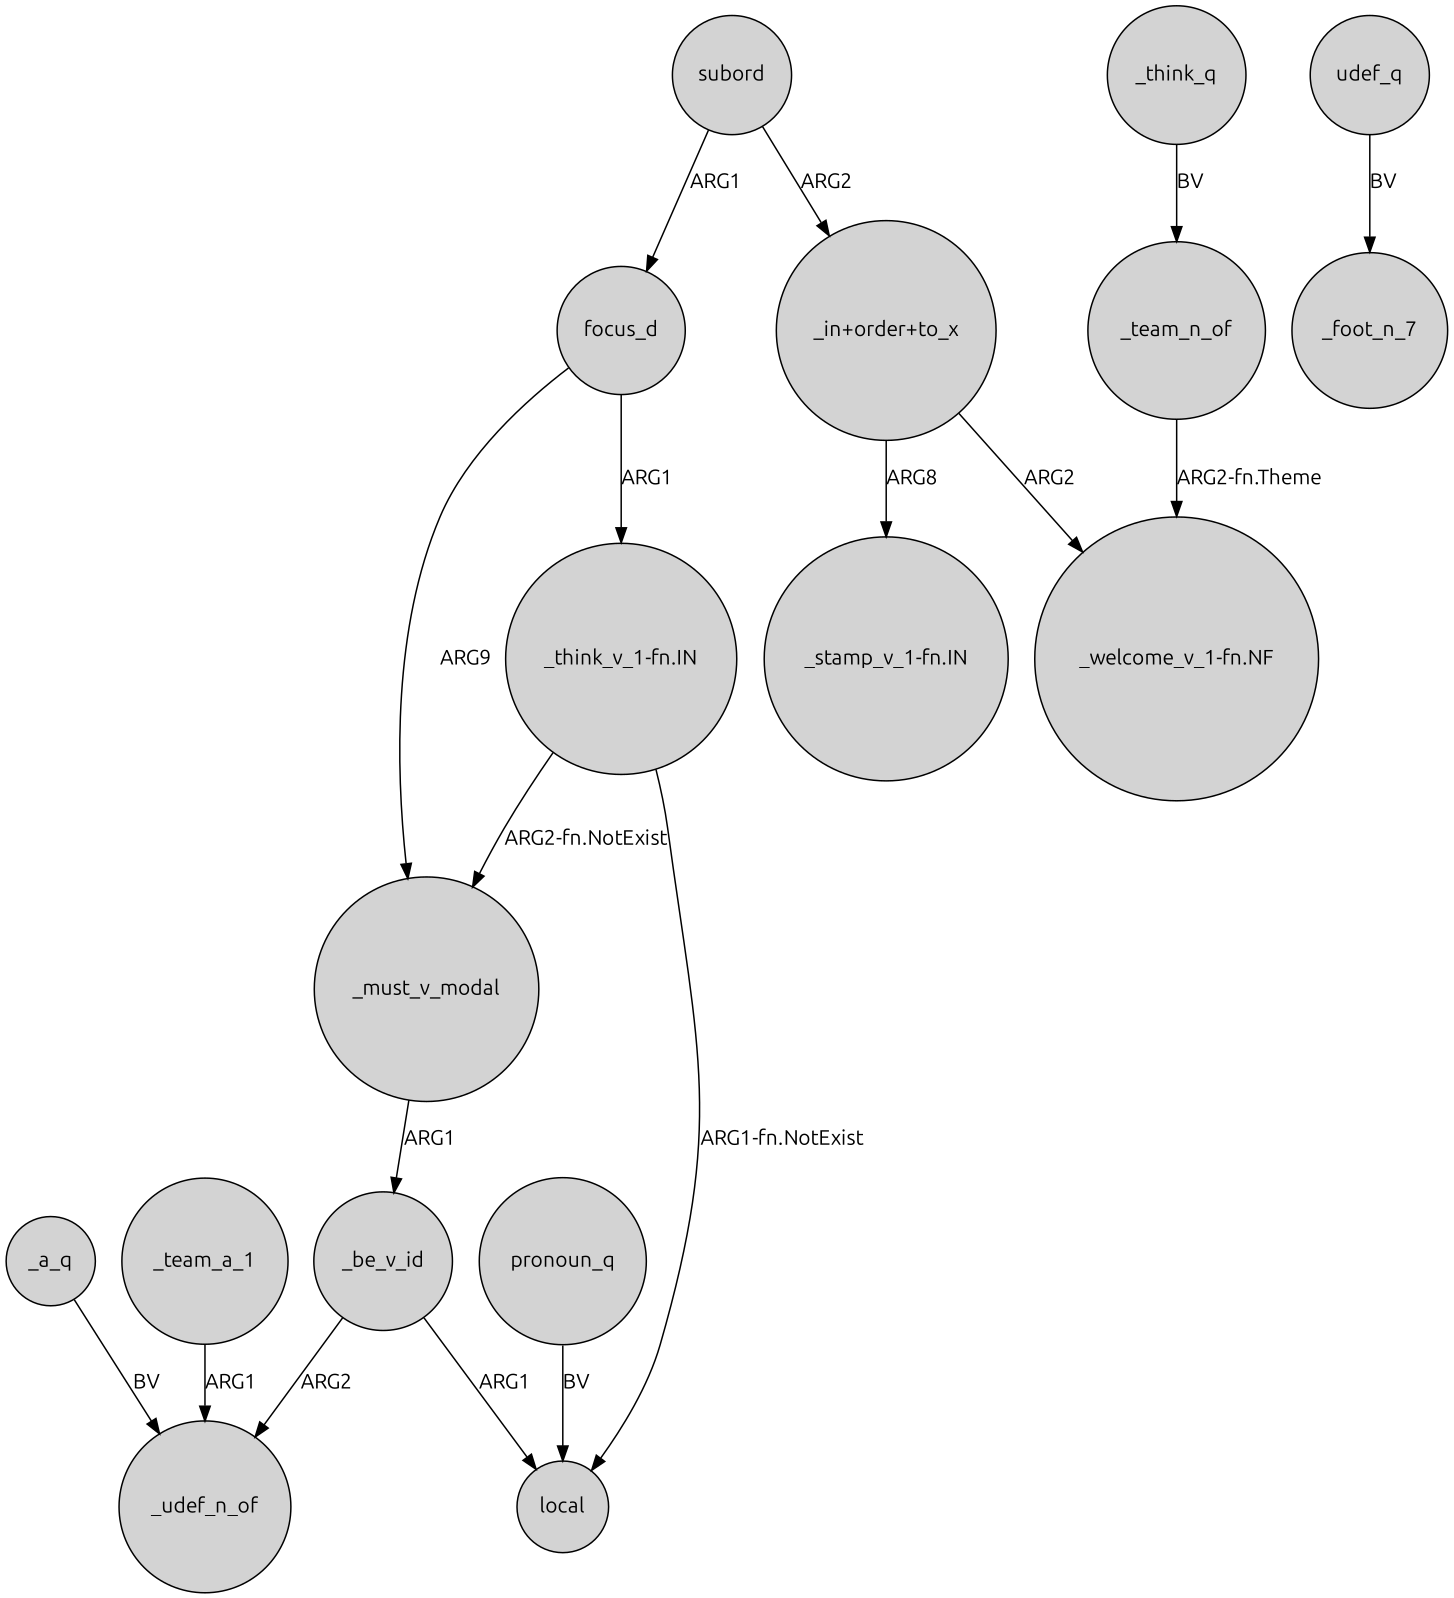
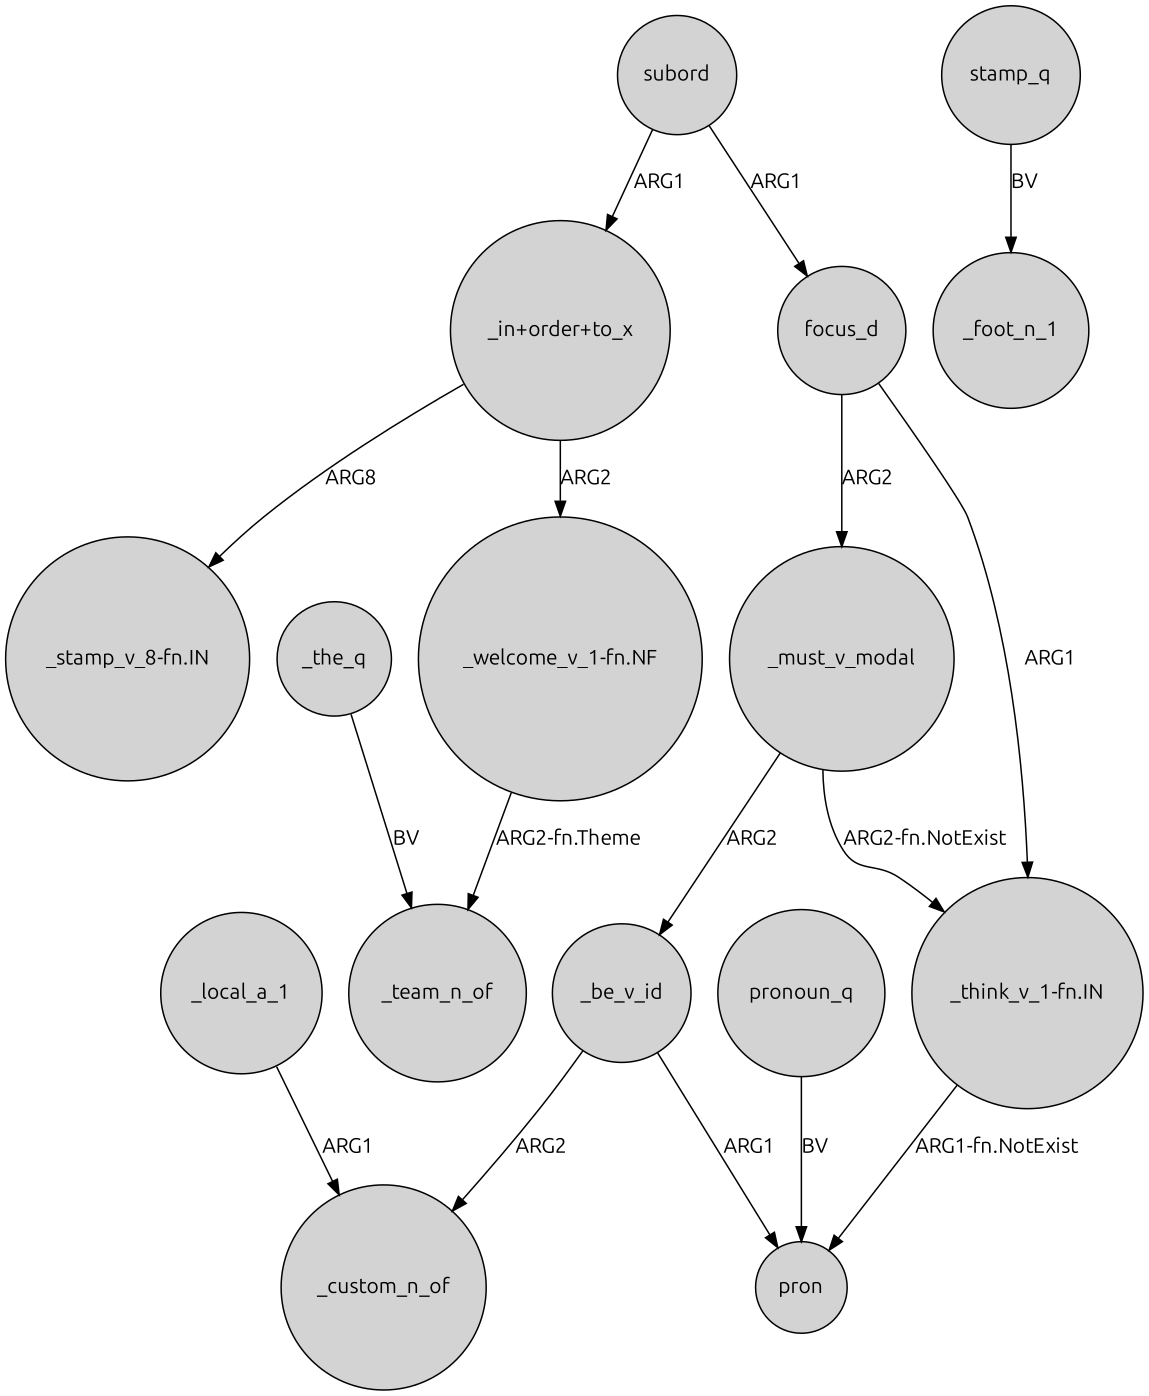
node "_think_q": label "_think_q" -> "_the_q"
node "udef_q": label "udef_q" -> "stamp_q"
edge "subord" -> "_in+order+to_x": label "ARG2" -> "ARG1"
node "_foot_n_7": label "_foot_n_7" -> "_foot_n_1"
edge "_team_n_of" -> "_welcome_v_1-fn.NF": reversed
edge "focus_d" -> "_must_v_modal": label "ARG9" -> "ARG2"
node "_stamp_v_1-fn.IN": label "_stamp_v_1-fn.IN" -> "_stamp_v_8-fn.IN"
edge "_think_v_1-fn.IN" -> "_must_v_modal": reversed
edge "_must_v_modal" -> "_be_v_id": label "ARG1" -> "ARG2"
node "_a_q": removed
node "_team_a_1": label "_team_a_1" -> "_local_a_1"
node "_udef_n_of": label "_udef_n_of" -> "_custom_n_of"
node "local": label "local" -> "pron"
